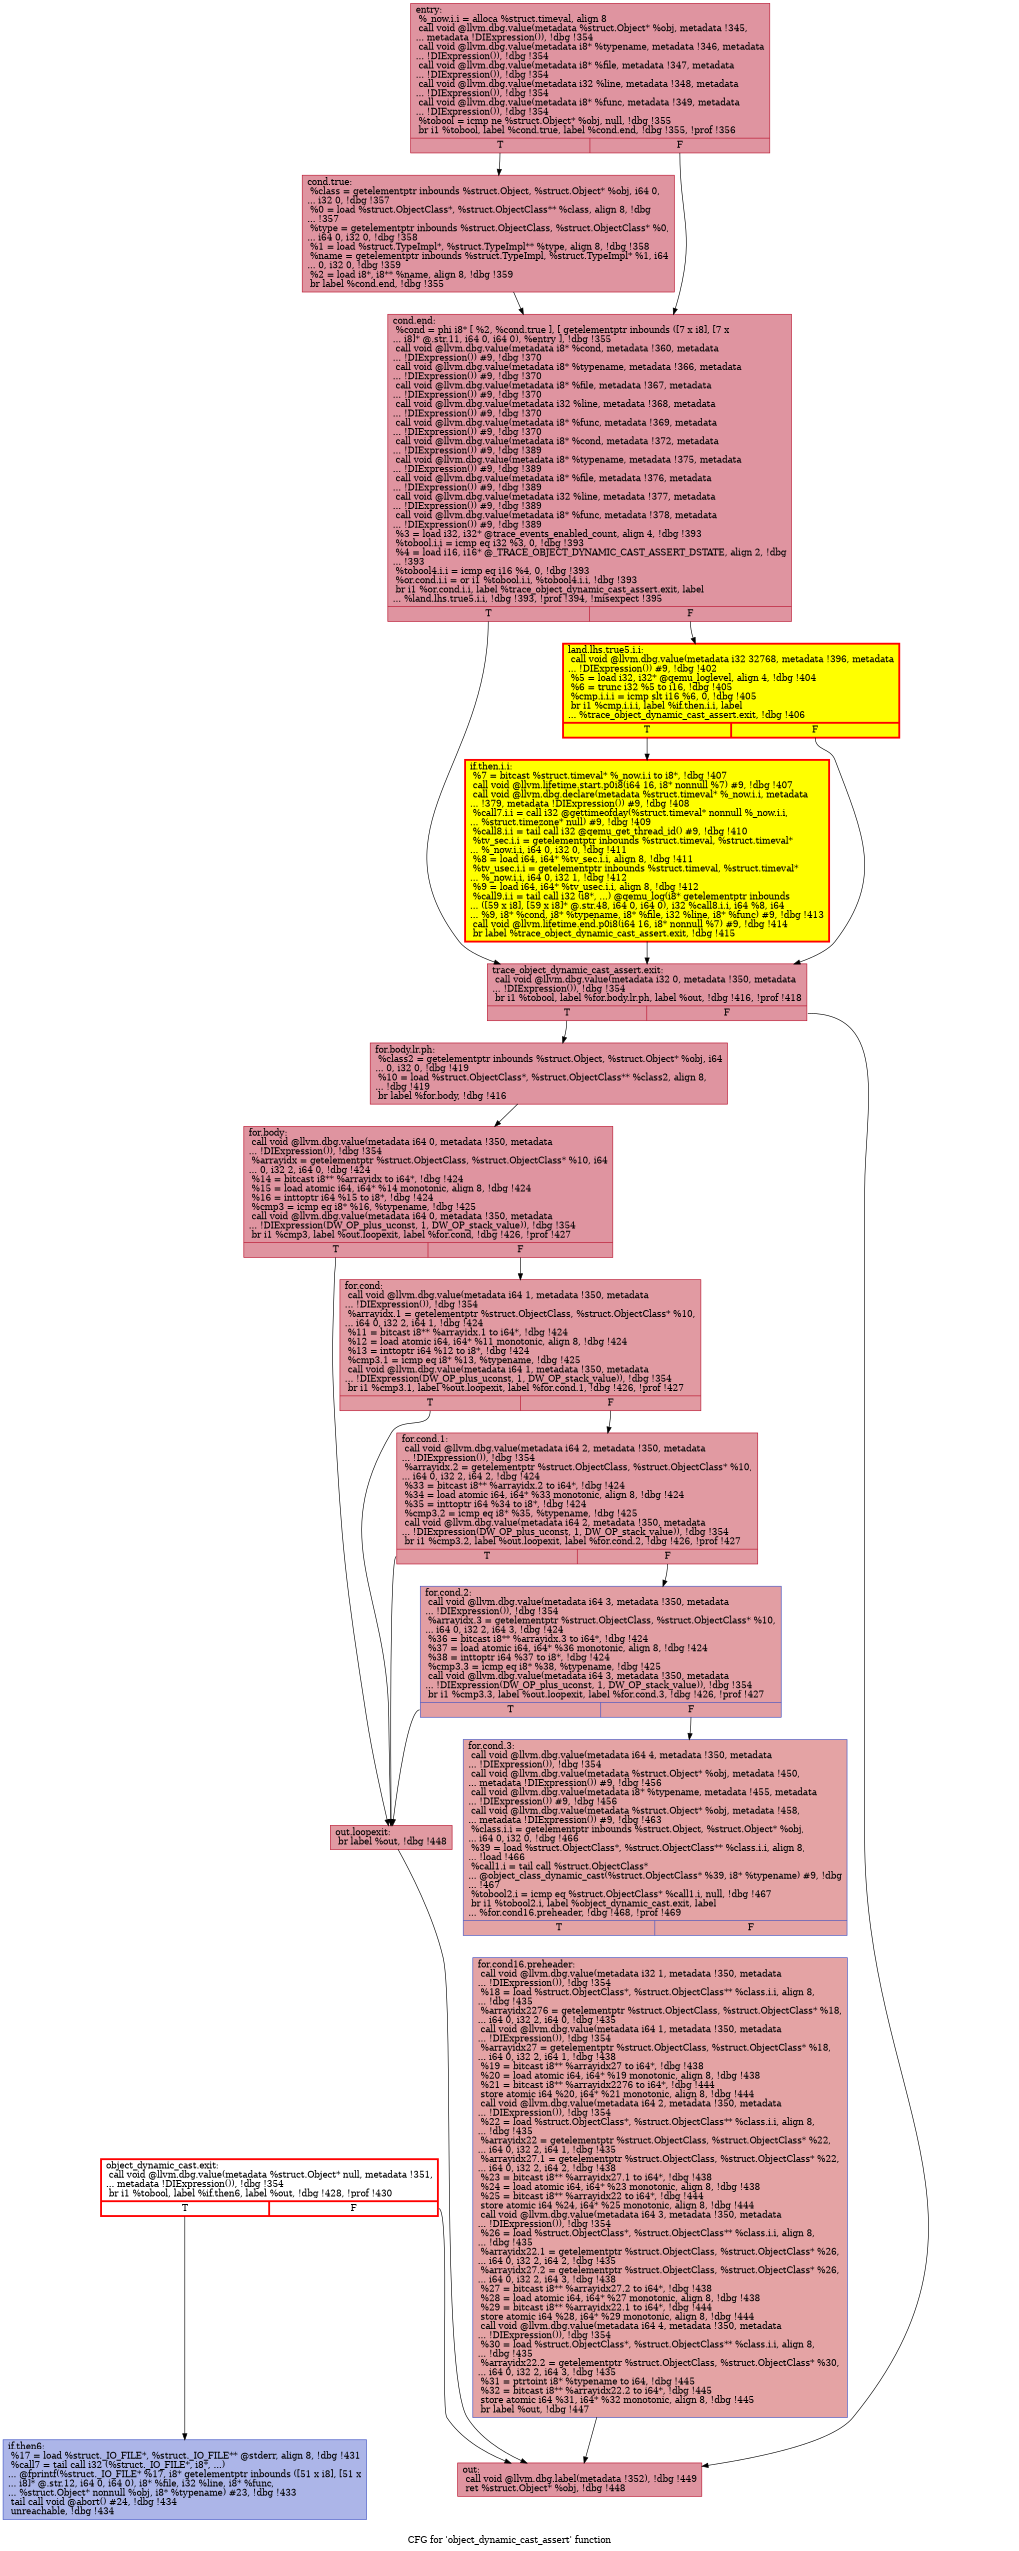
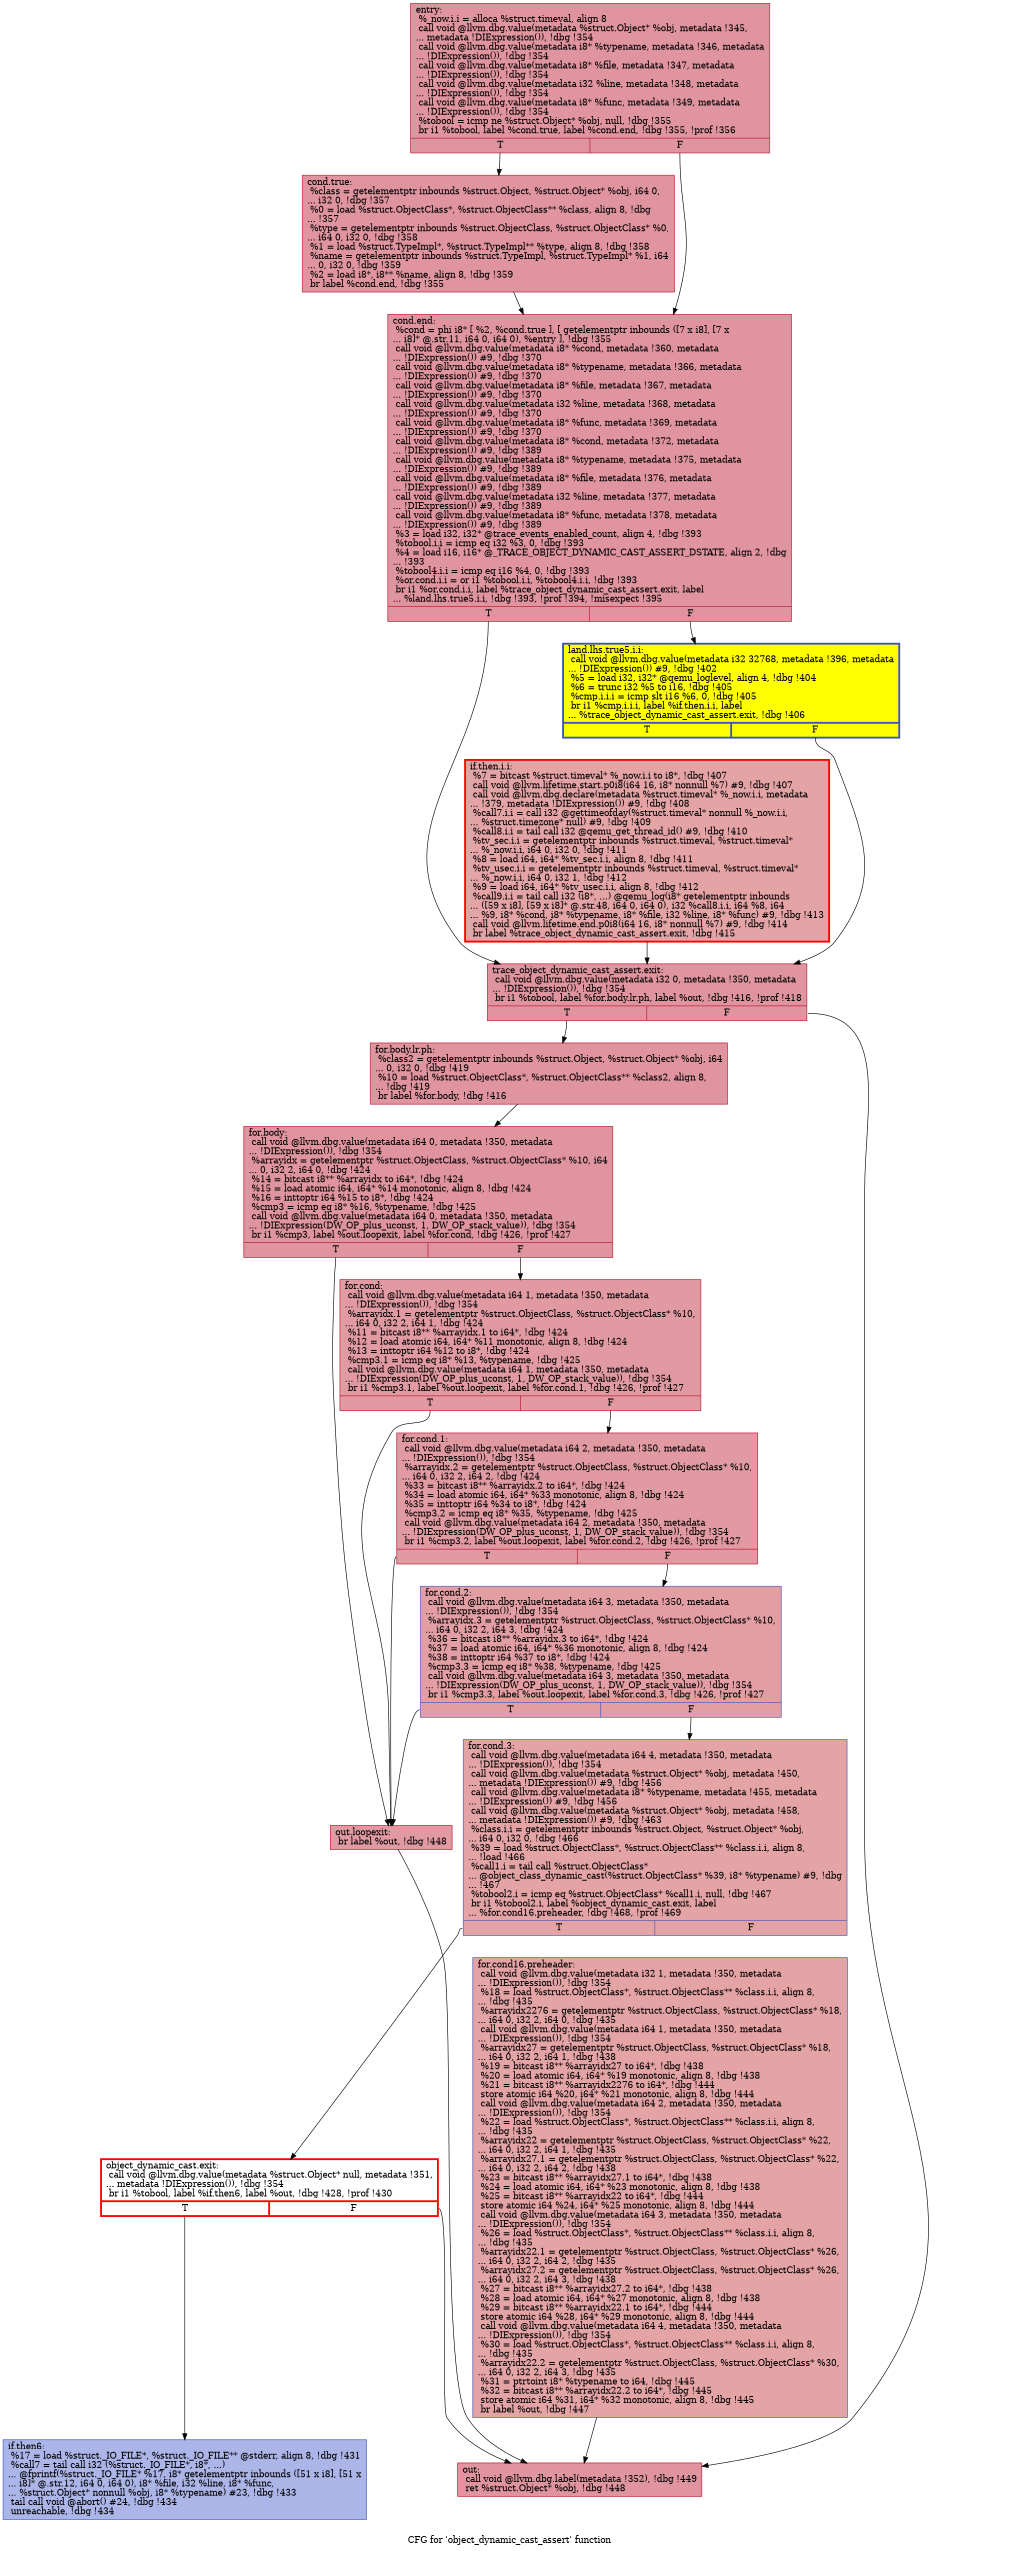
node "land.lhs.true5.i.i:": color red -> #3d50c3ff
edge "land.lhs.true5.i.i:" -> "if.then.i.i:": removed
node "if.then.i.i:": fillcolor yellow -> #c32e3170
edge "for.cond.3:" -> "object_dynamic_cast.exit:": added
